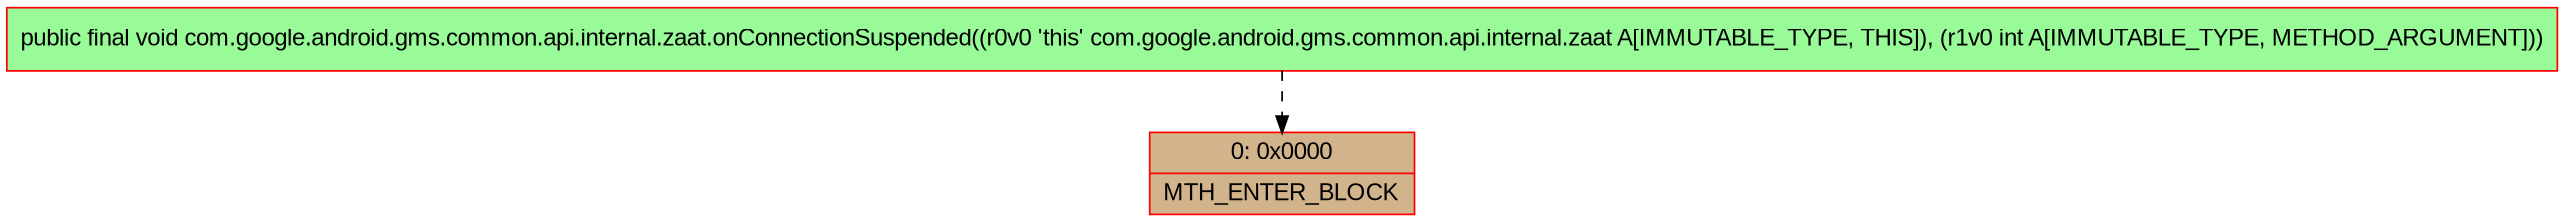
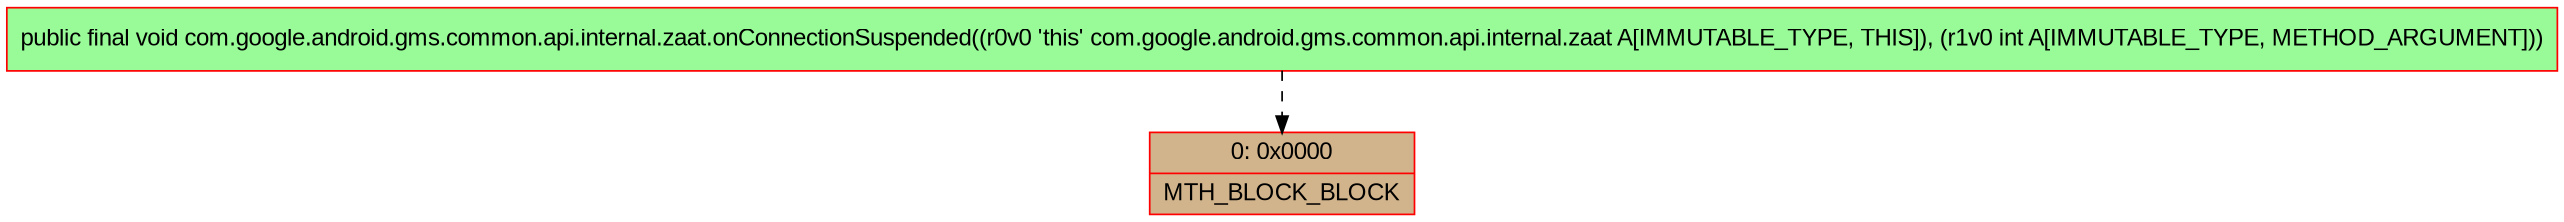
node "0: 0x0000": text "MTH_ENTER_BLOCK" -> "MTH_BLOCK_BLOCK"
